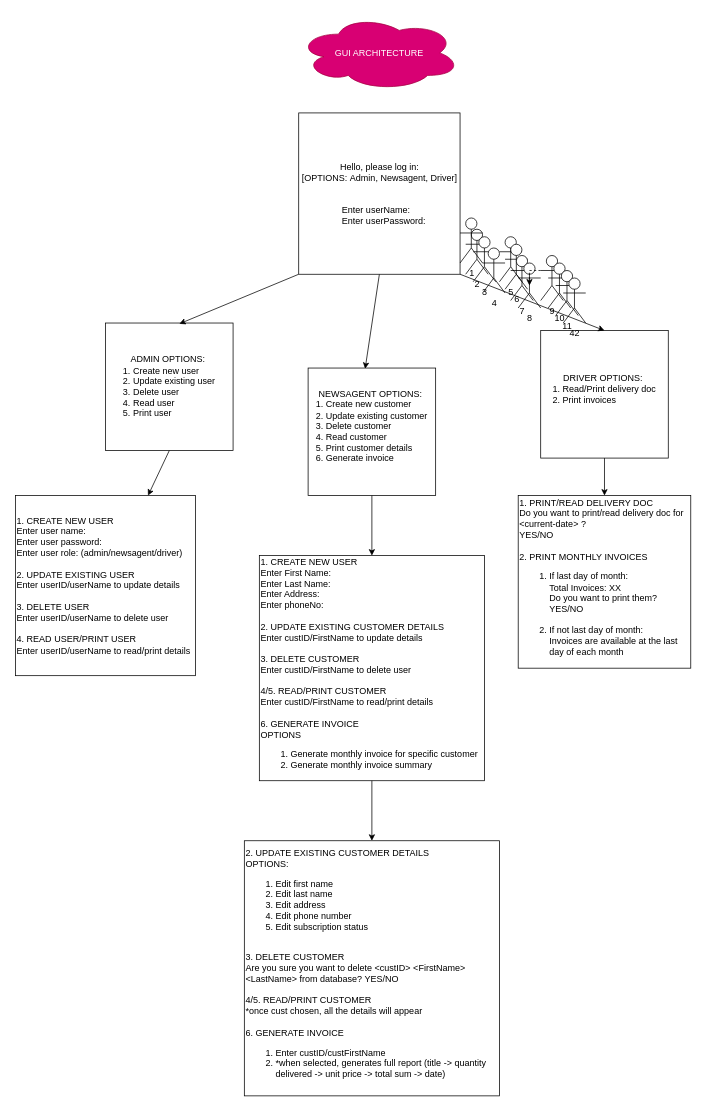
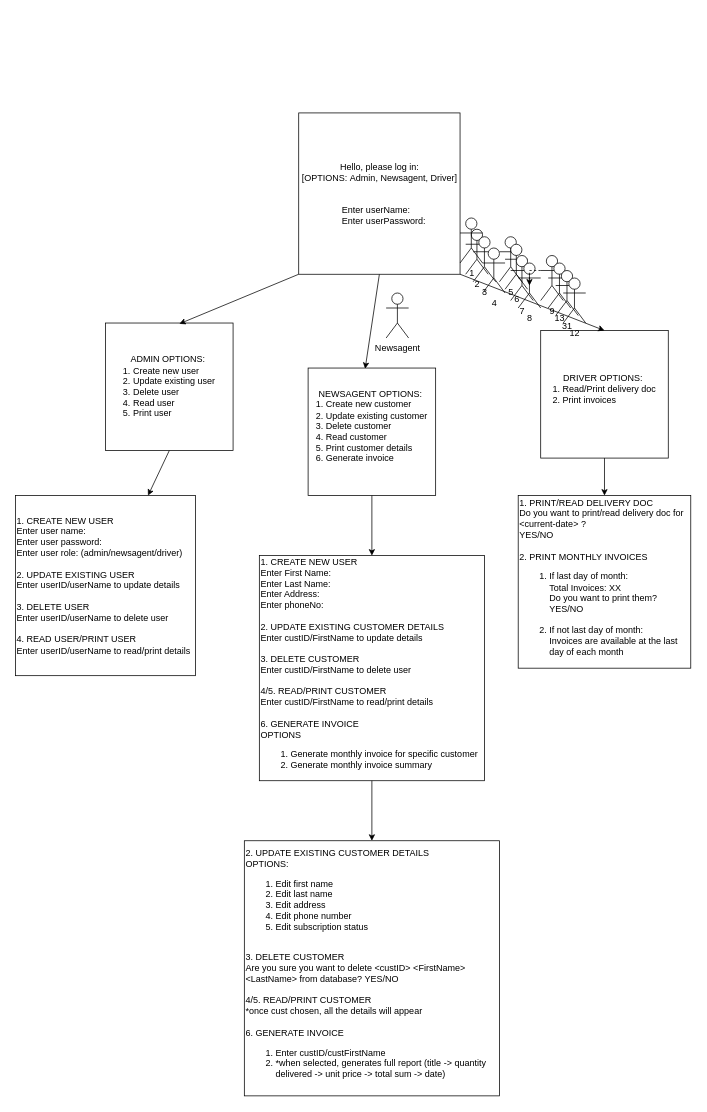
node "GUI ARCHITECTURE": removed
node "Newsagent": added
node "10": label "10" -> "13"
node "11": label "11" -> "31"
node "42": label "42" -> "12"
